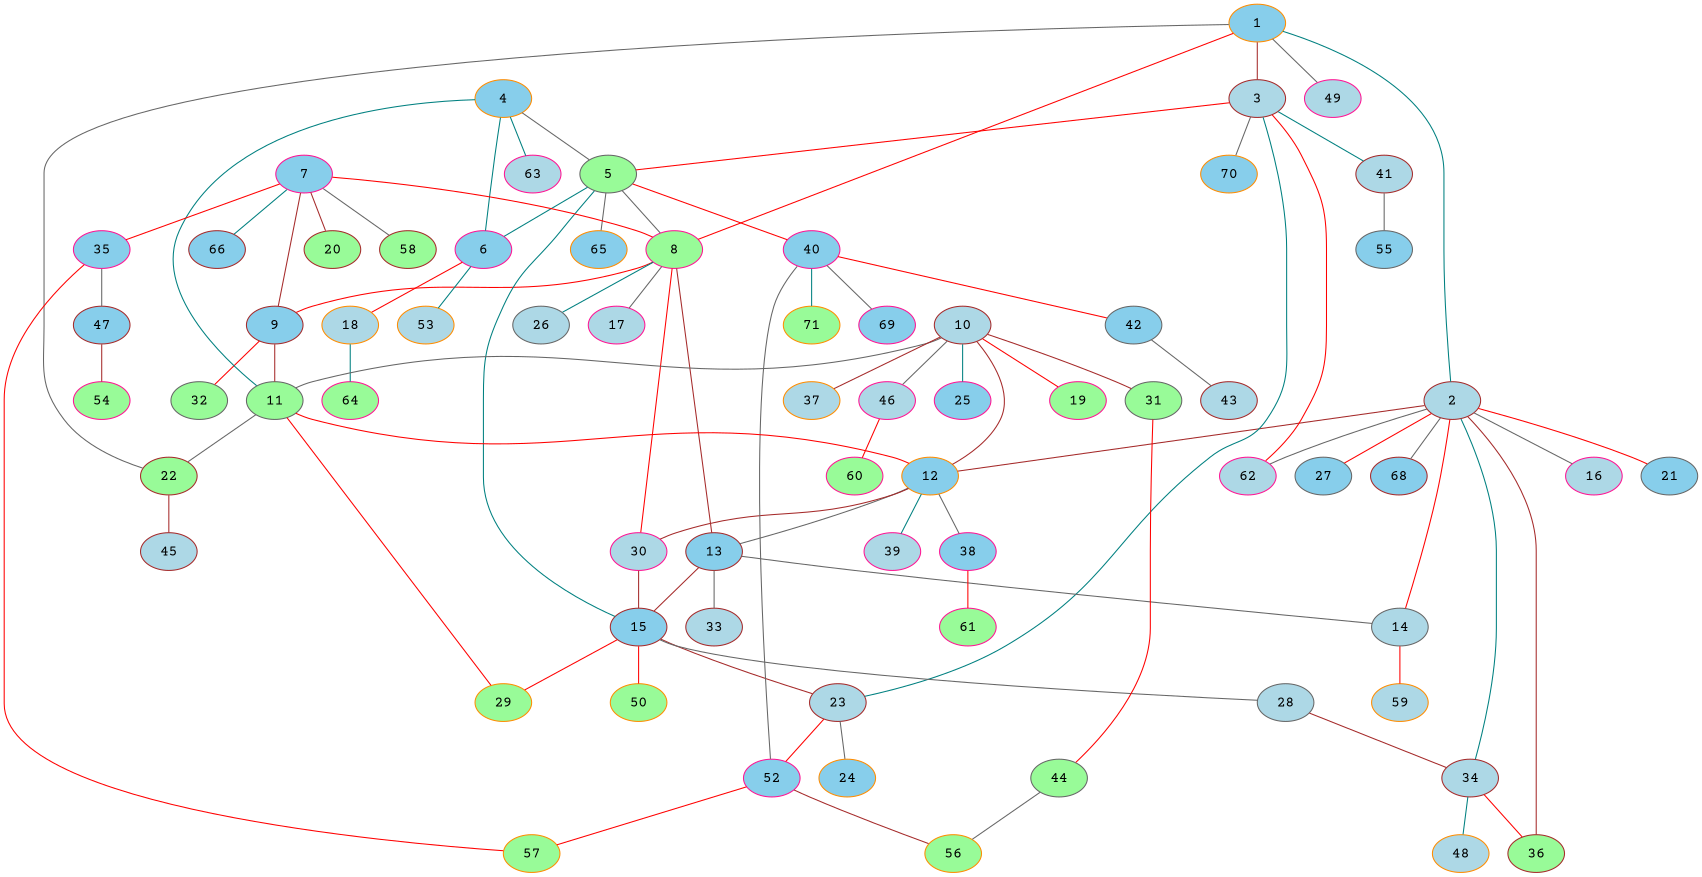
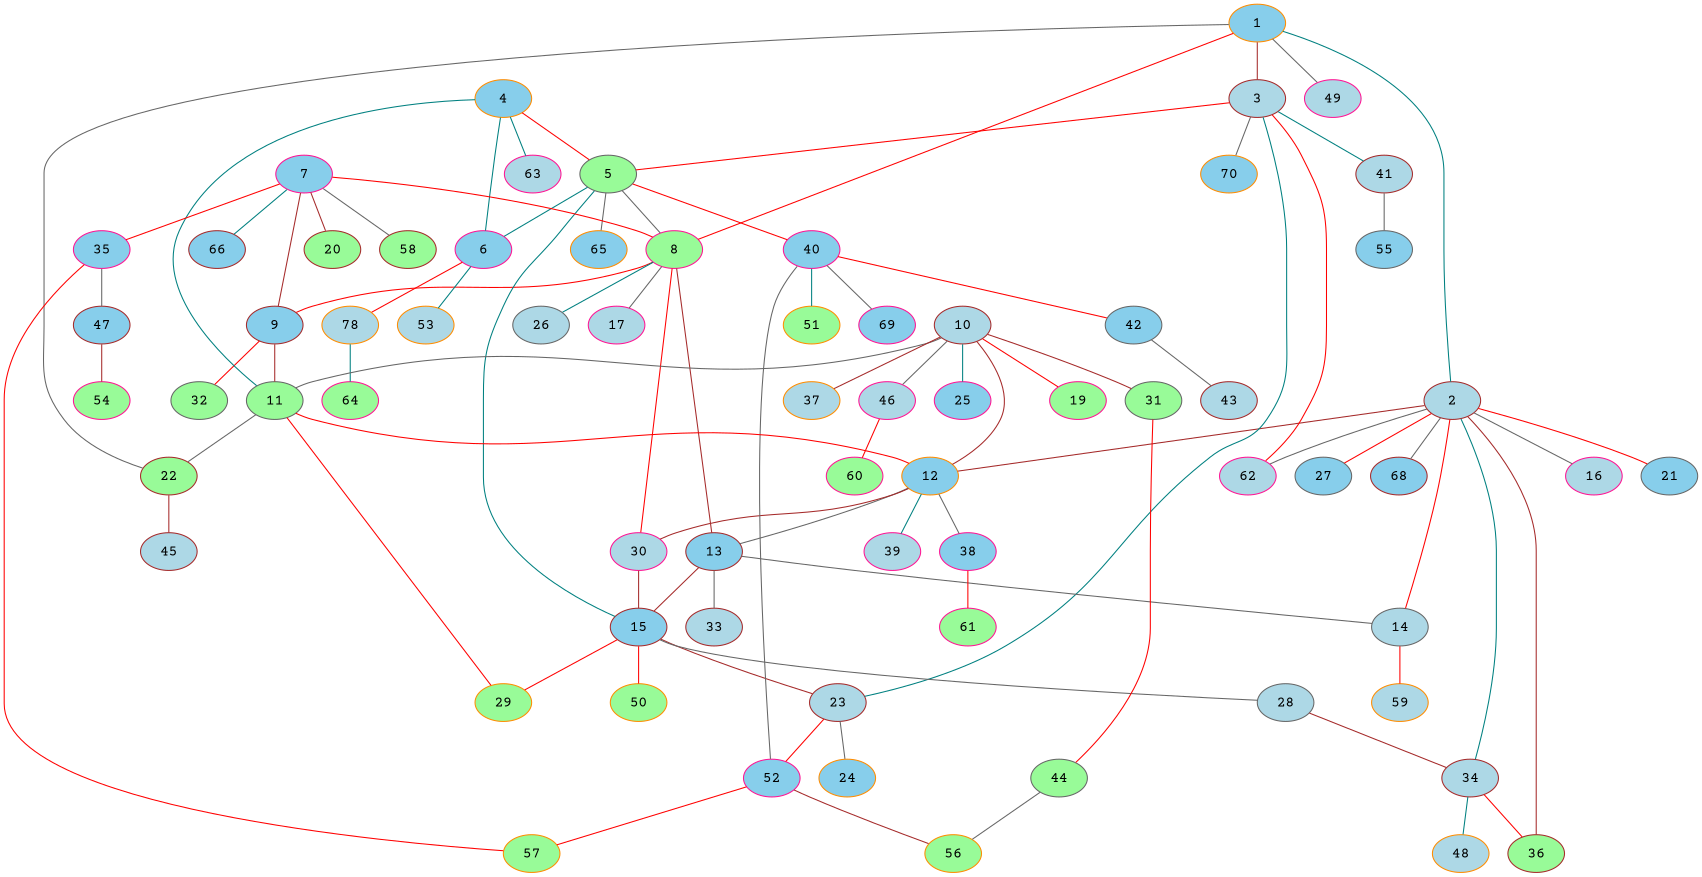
edge "4" -- "5": color gray40 -> red
node "18": label "18" -> "78"
node "71": label "71" -> "51"
